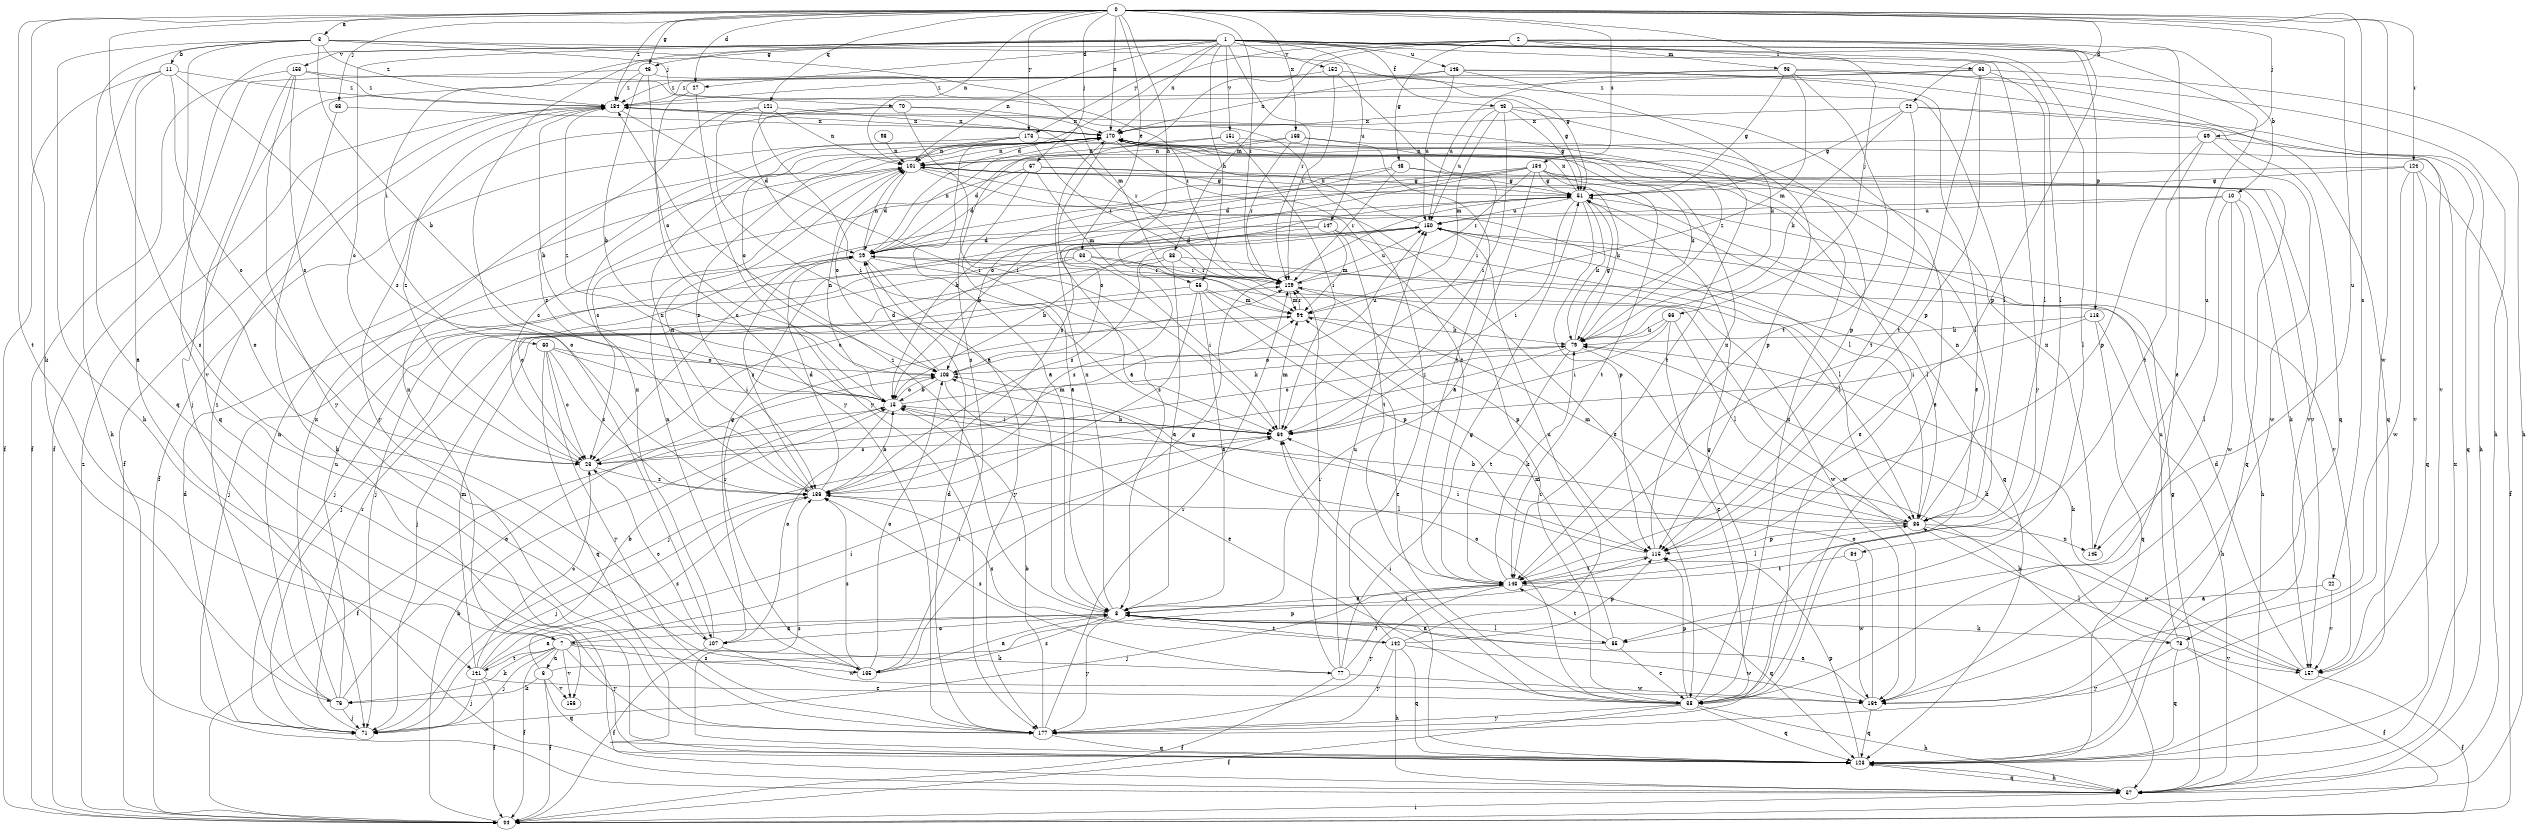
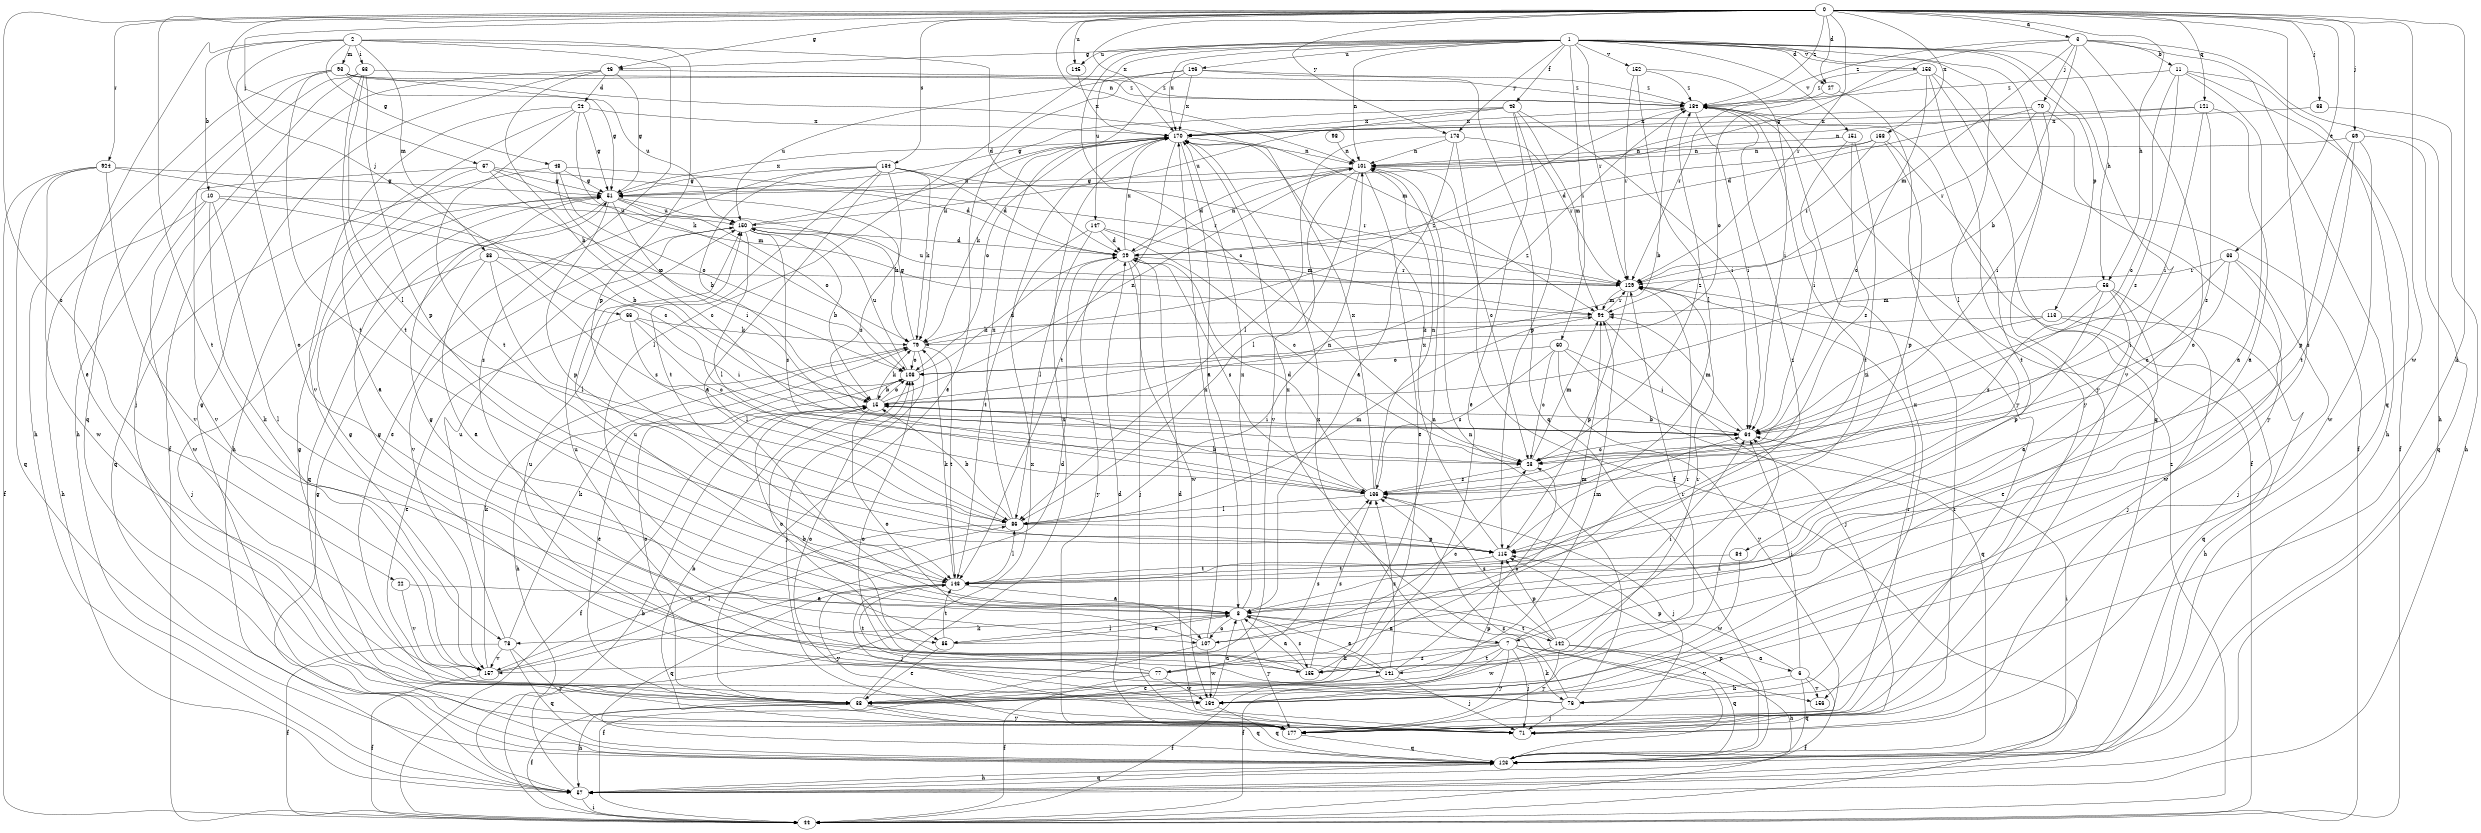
edge "0" -> "24": now "46" -> "24"
node "124": label "124" -> "924"
edge "76" -> "184": label "z" -> "x"
edge "46" -> "177": label "y" -> "g"
edge "86" -> "145": now "86" -> "170"
